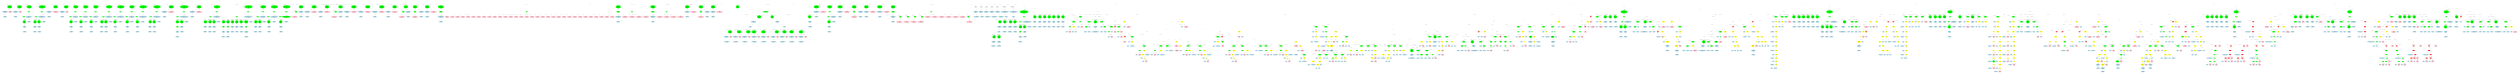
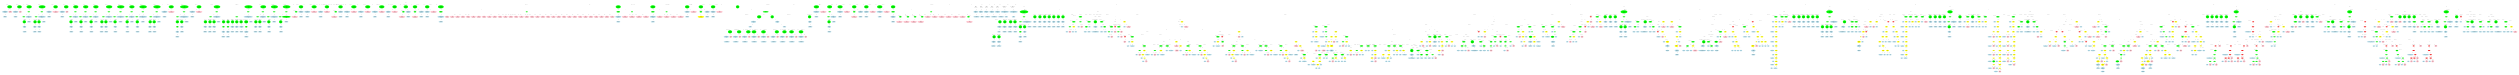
node "Constant type: float value: 2.7557314297e-07f": fillcolor pink -> yellow
